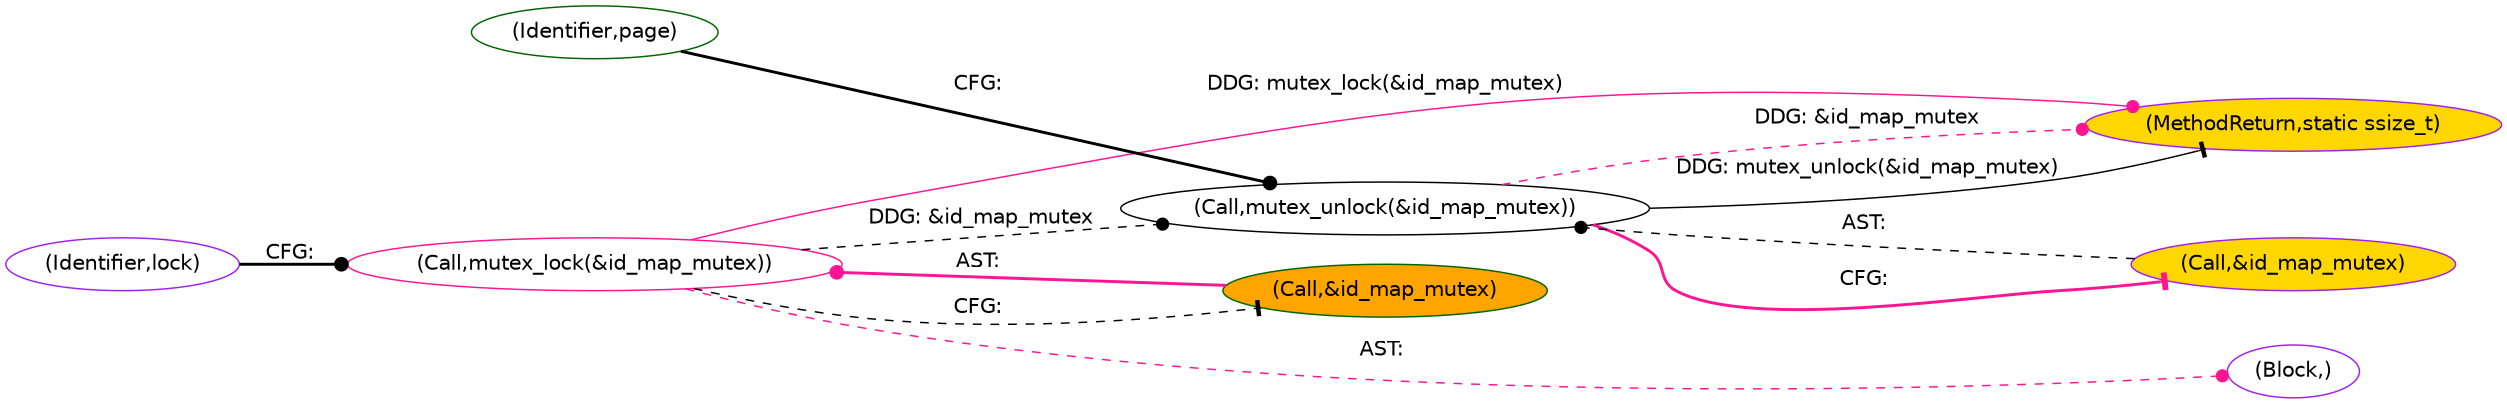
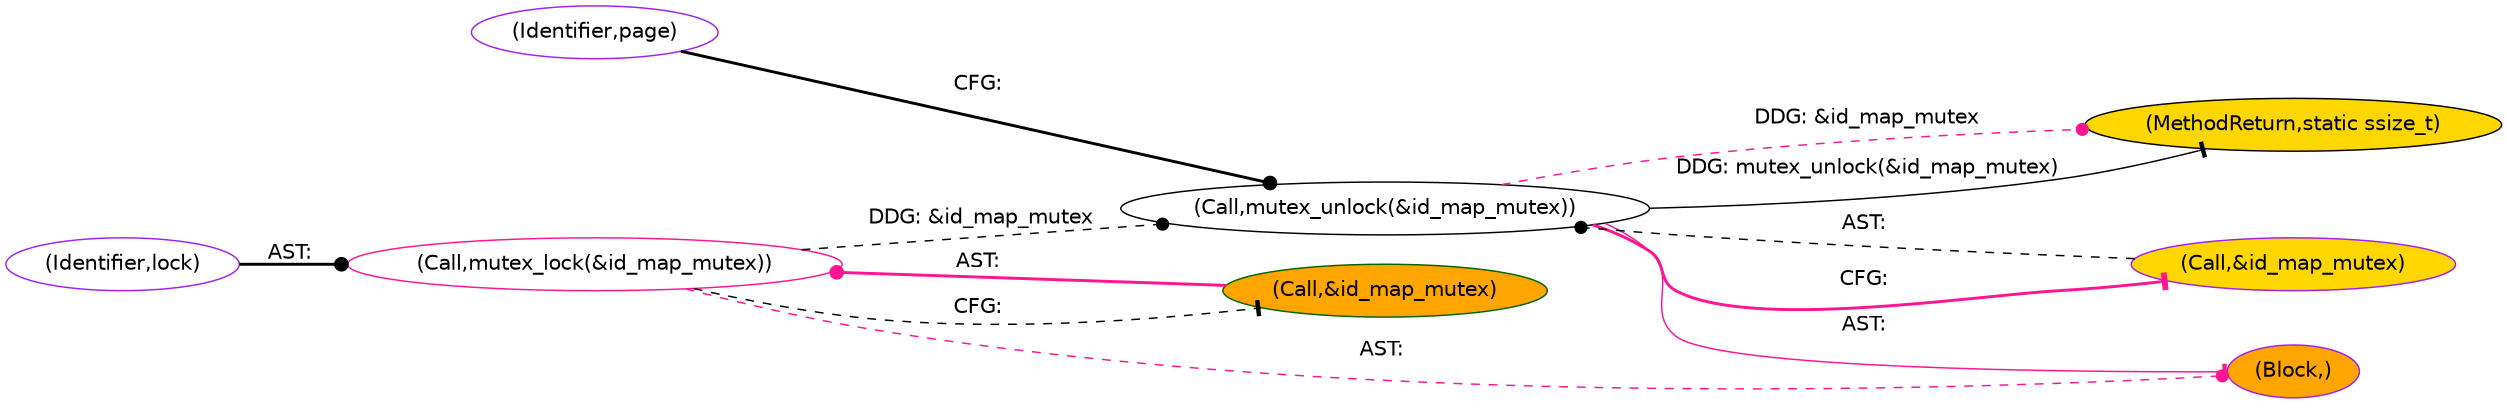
node "(Identifier,page)": color darkgreen -> purple
edge "(Call,mutex_lock(&id_map_mutex))" -> "(MethodReturn,static ssize_t)": removed, label "DDG: mutex_lock(&id_map_mutex)"
node "(MethodReturn,static ssize_t)": color purple -> black
edge "(Identifier,lock)" -> "(Call,mutex_lock(&id_map_mutex))": label "CFG: " -> "AST: "
edge "(Call,mutex_unlock(&id_map_mutex))" -> "(Block,)": added, label "AST:"
node "(Block,)": fillcolor white -> orange
